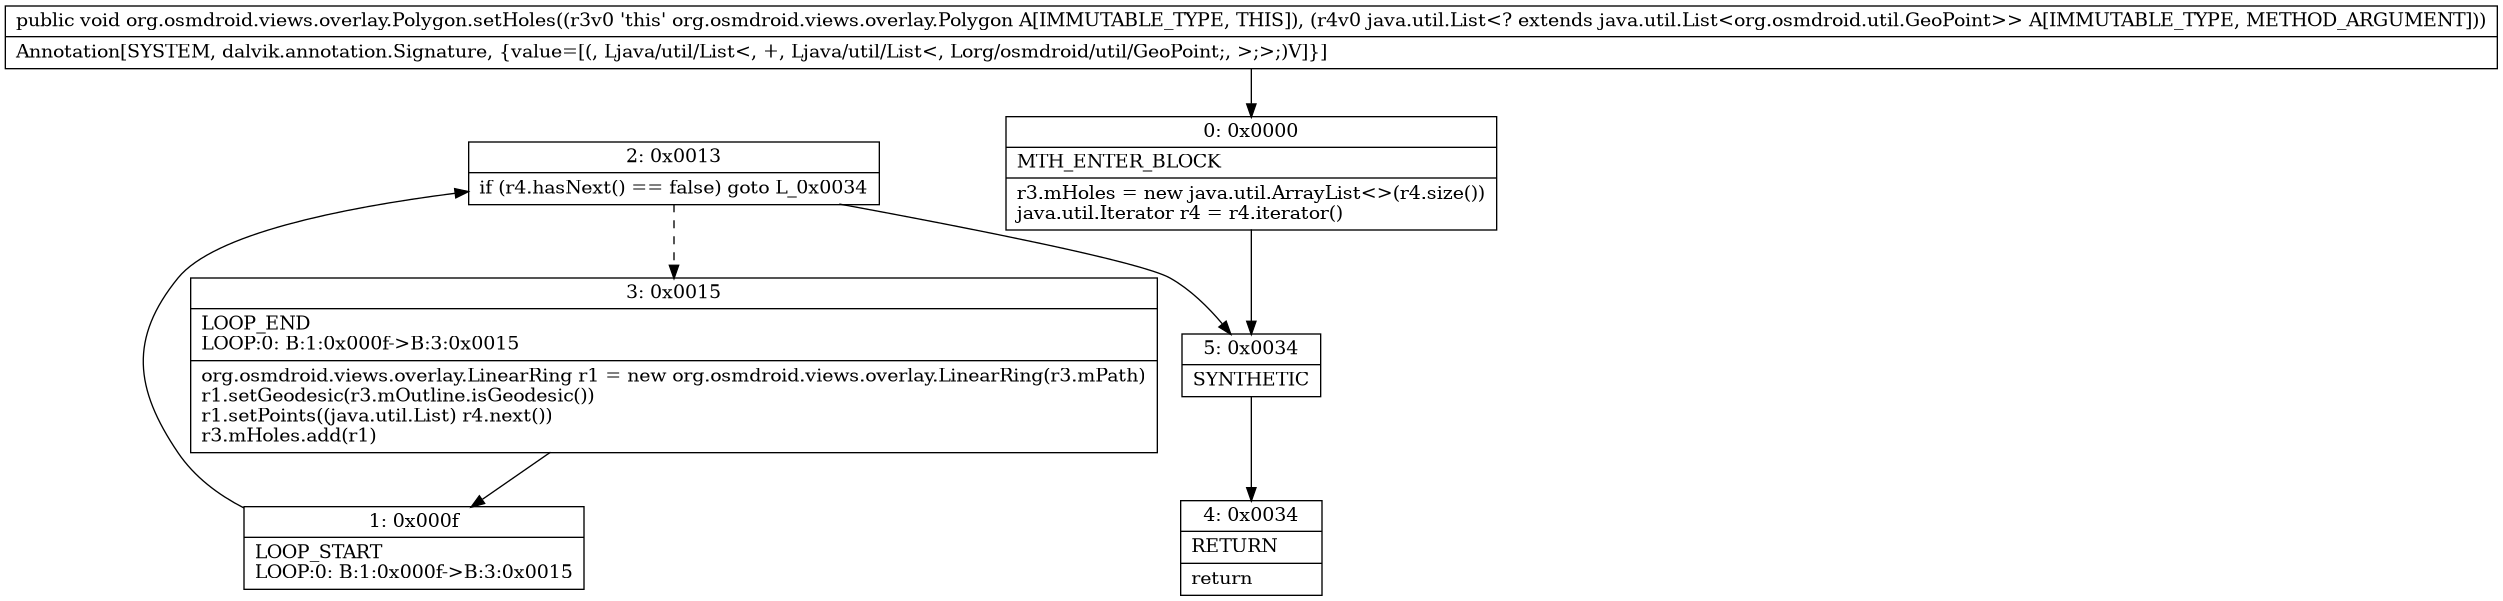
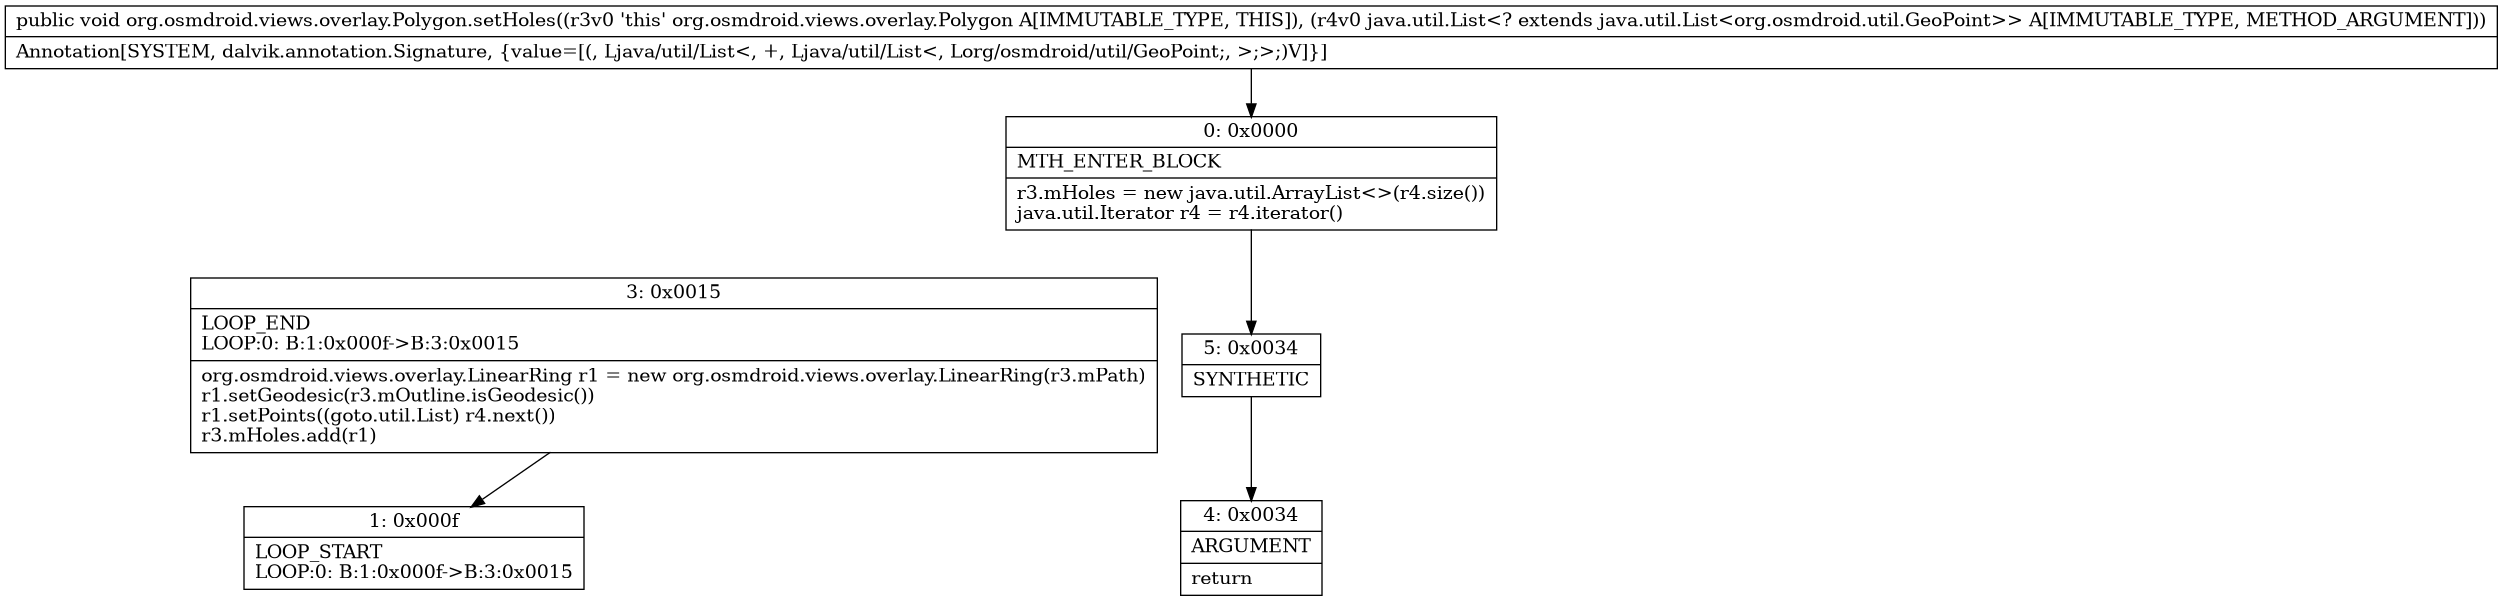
node "2: 0x0013": removed
node "3: 0x0015": text "r1.setPoints((java.util.List) r4.next())" -> "r1.setPoints((goto.util.List) r4.next())"
node "4: 0x0034": text "RETURN" -> "ARGUMENT"
